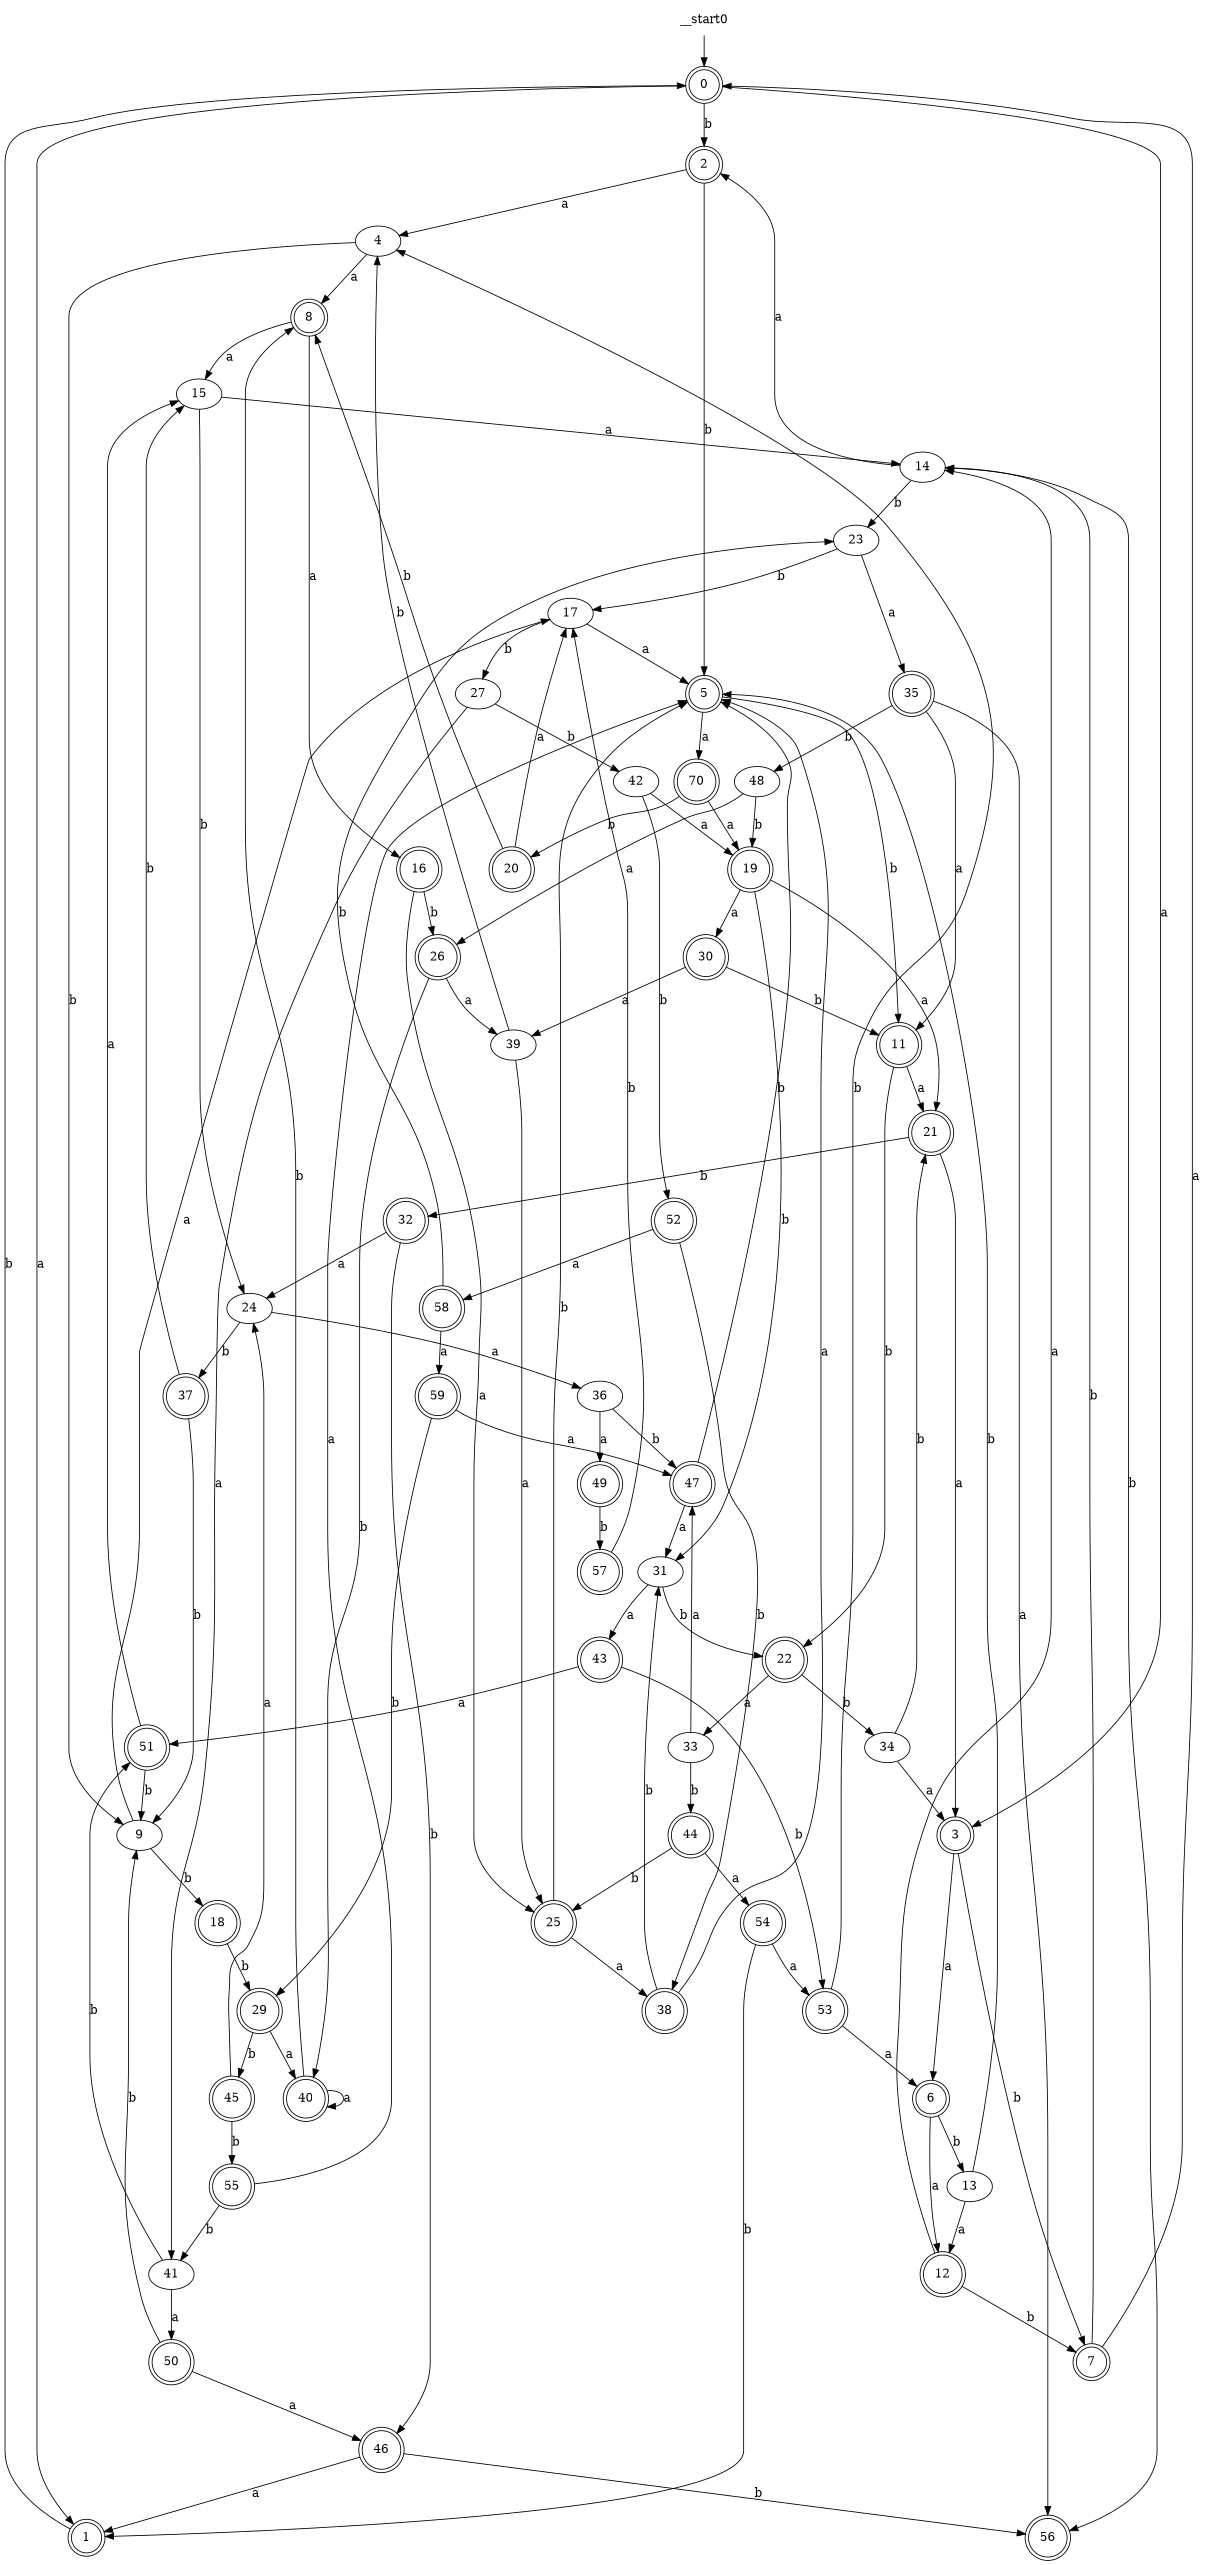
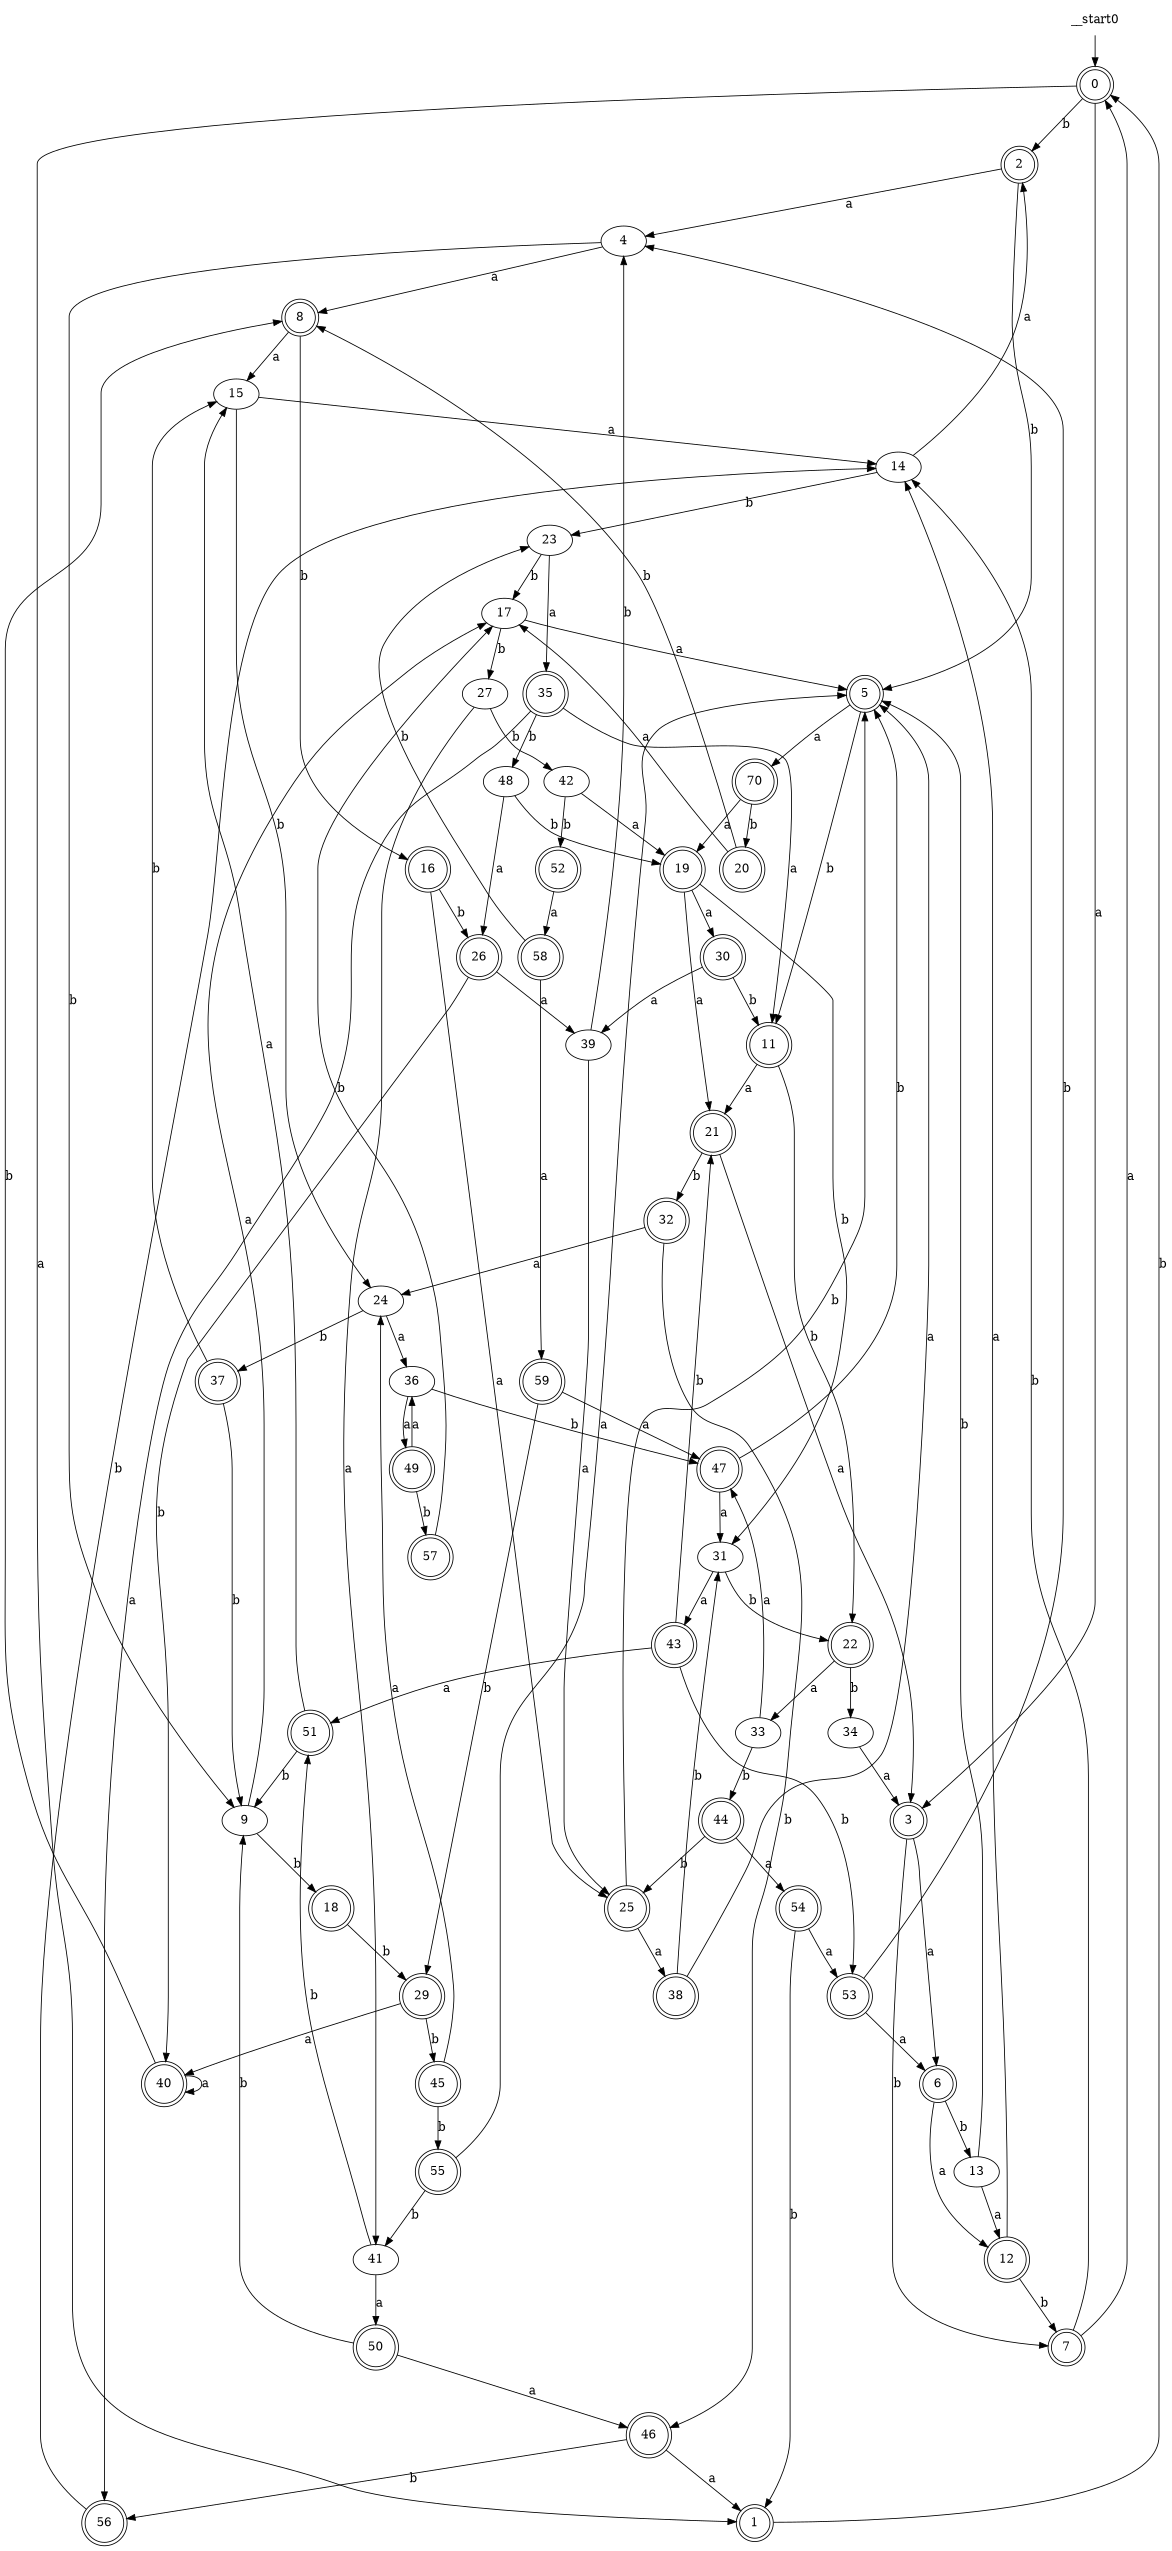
edge "8" -> "16": label "a" -> "b"
edge "49" -> "36": added, label "a"
edge "34" -> "21": now "43" -> "21"
edge "14" -> "56": reversed
edge "52" -> "38": removed, label "b"
